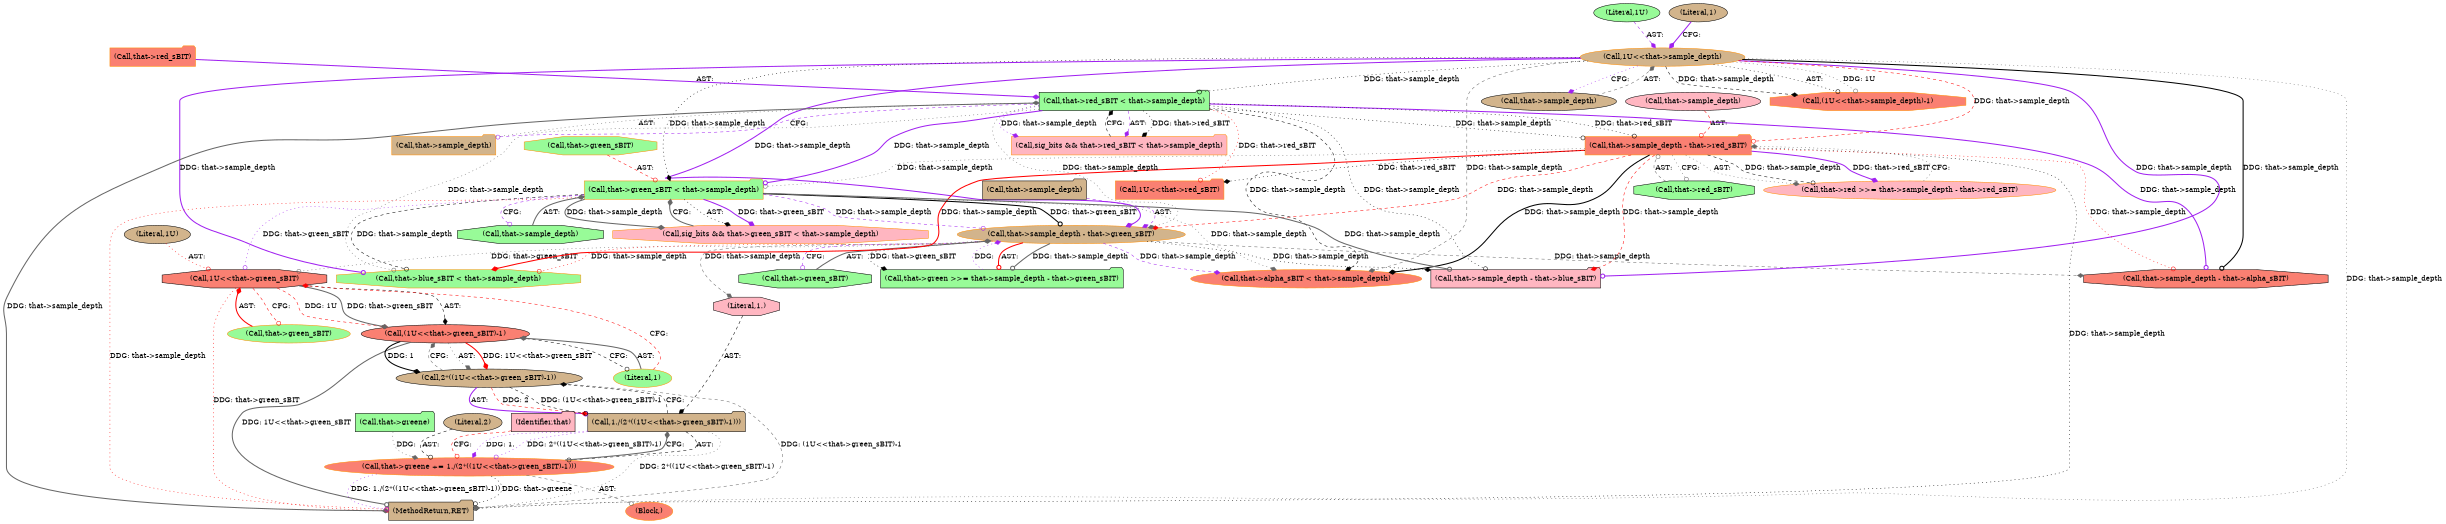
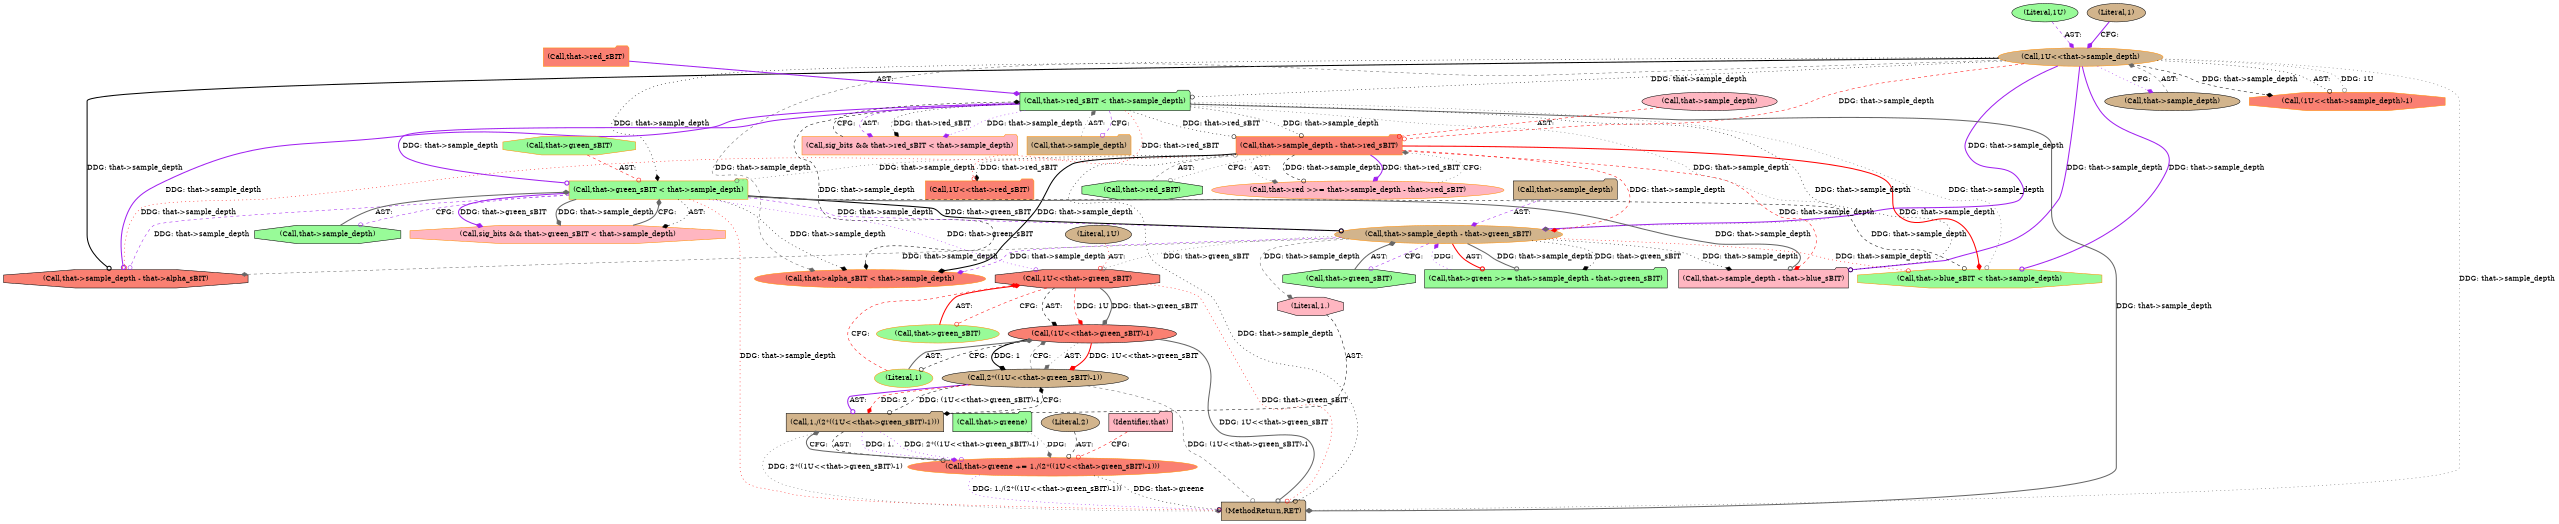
edge "(Call,that->green_sBIT < that->sample_depth)" -> "(Call,that->alpha_sBIT < that->sample_depth)": color gray40 -> black
edge "(Call,that->green_sBIT < that->sample_depth)" -> "(Call,that->sample_depth - that->alpha_sBIT)": added, label "DDG: that->sample_depth"
node "(Block,)": removed
